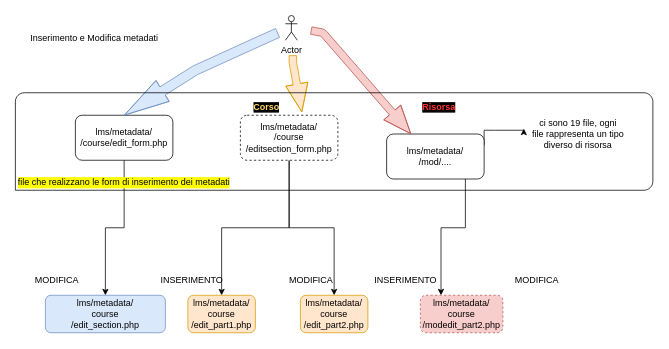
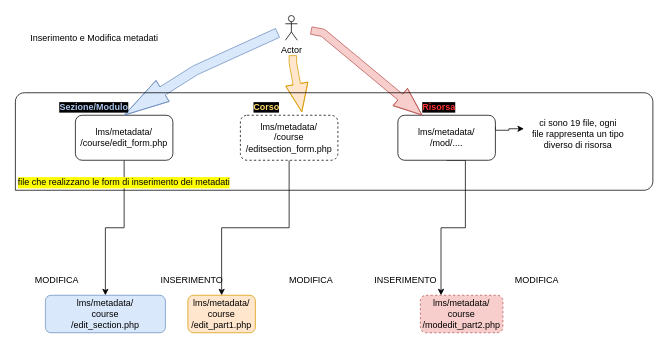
node "Sezione/Modulo": added
node "lms/metadata/ /mod/....": moved (435, 156) -> (447, 138)
edge "lms/metadata/ /course /editsection_form.php" -> "lms/metadata/course/edit_part2.php": removed
node "lms/metadata/course/edit_part2.php": removed
